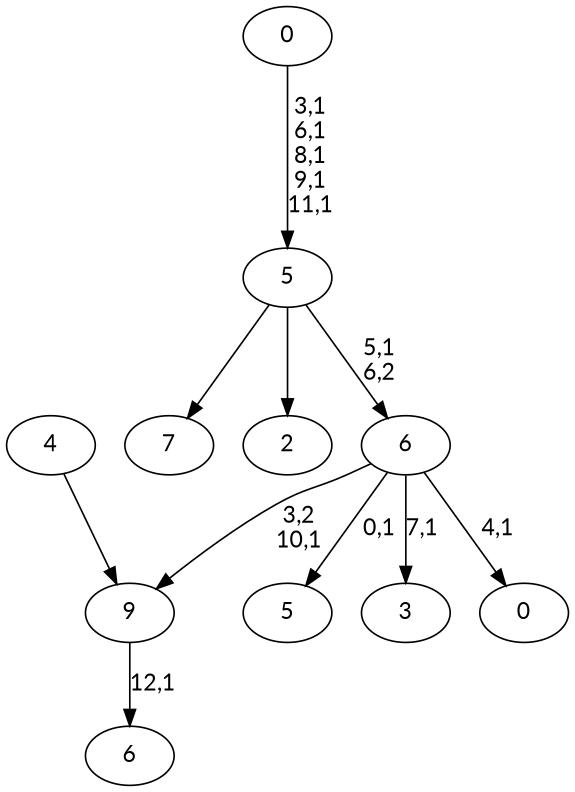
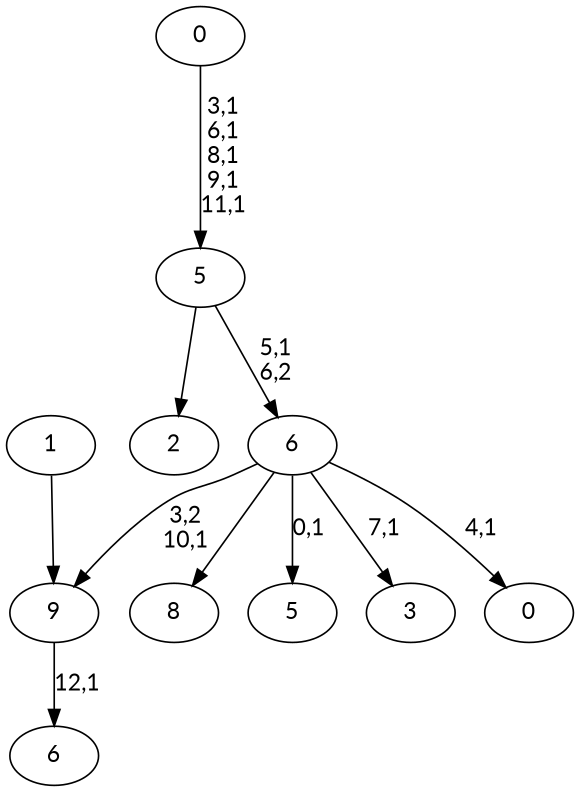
node "4": label "4" -> "1"
node "7": removed
node "8": added
